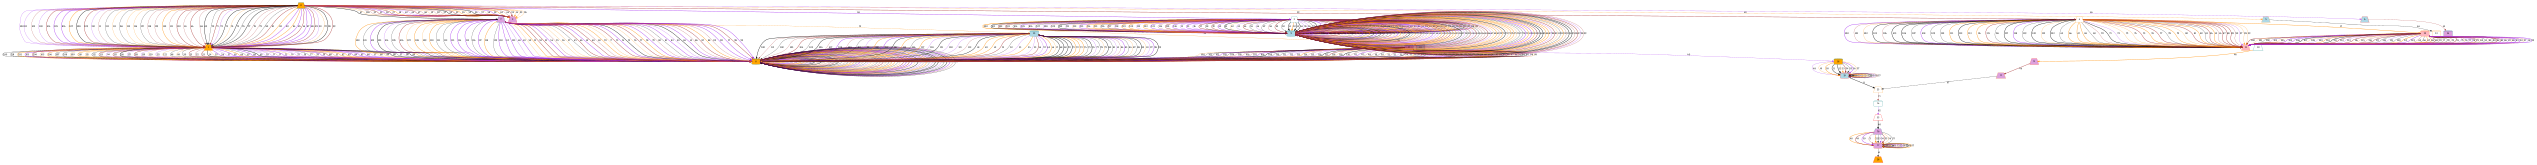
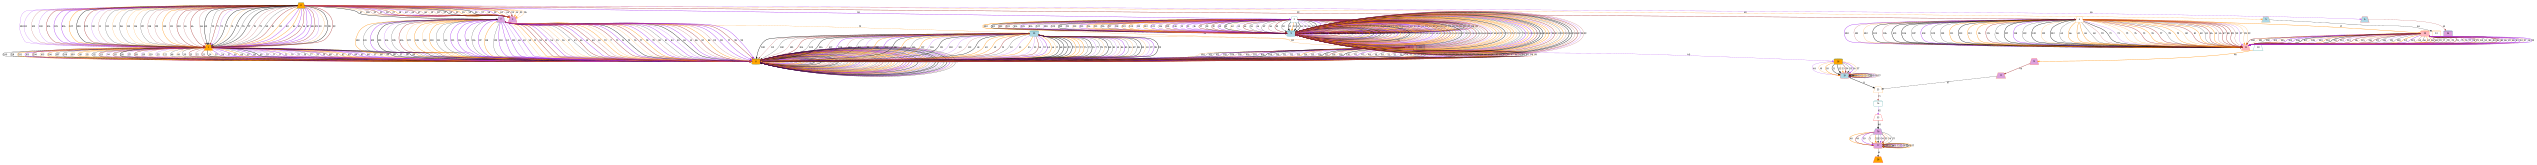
edge "15" -> "17": added, label "82"
